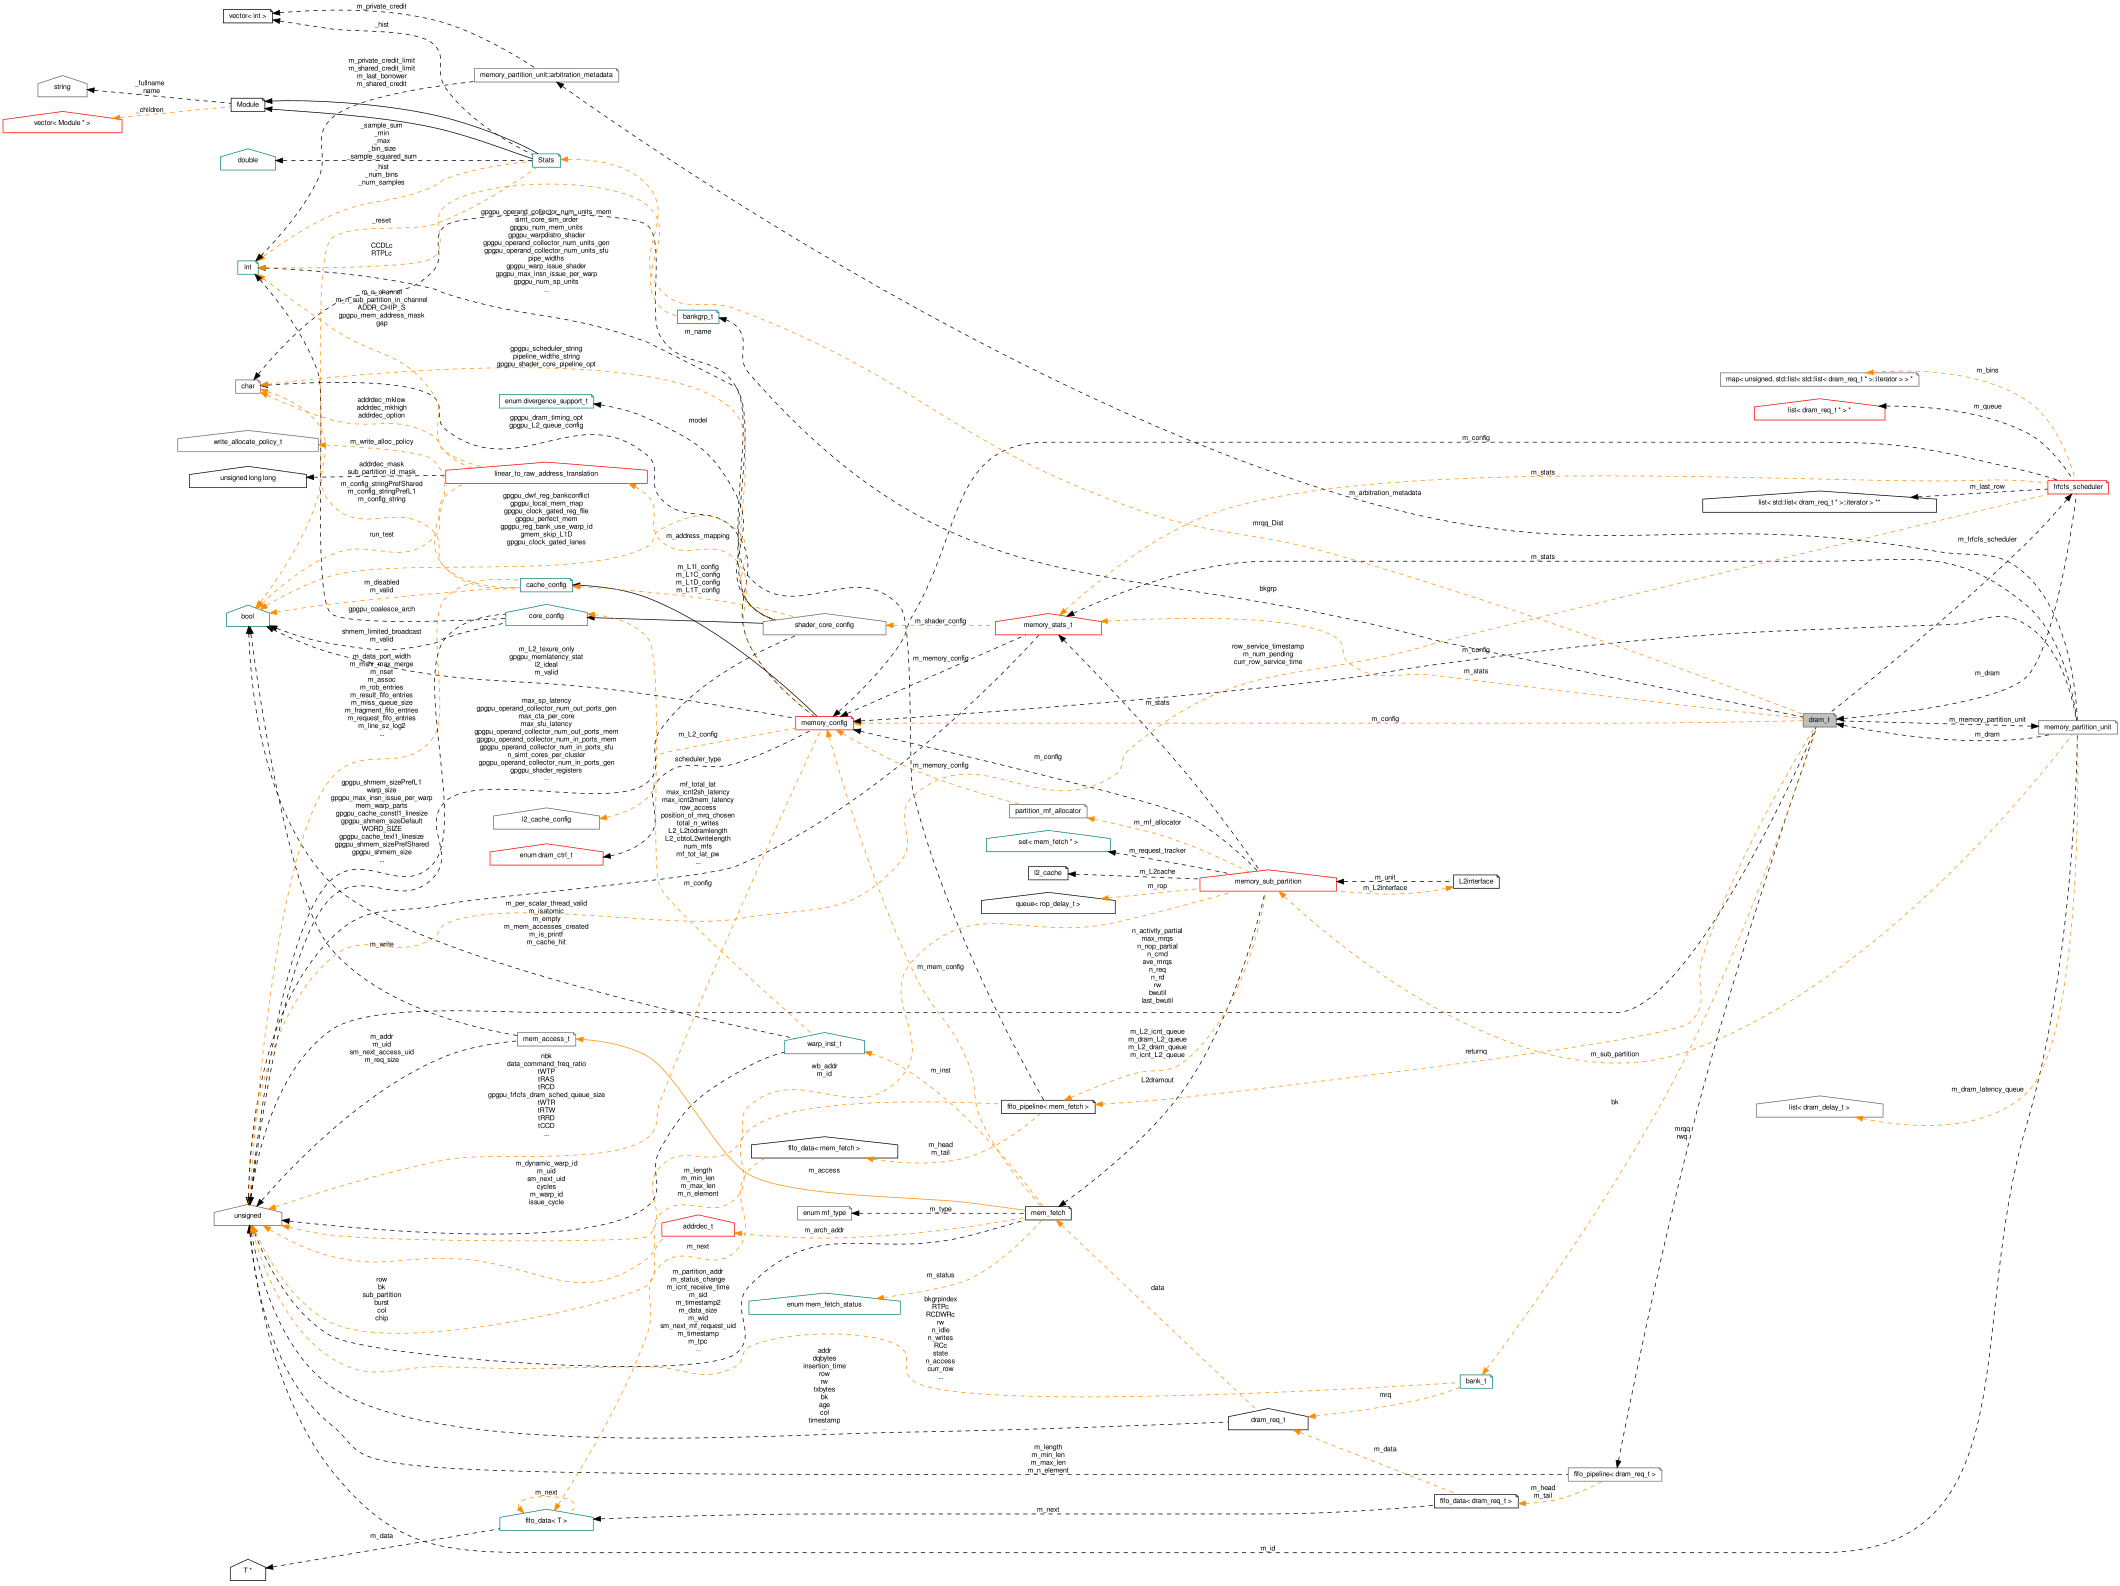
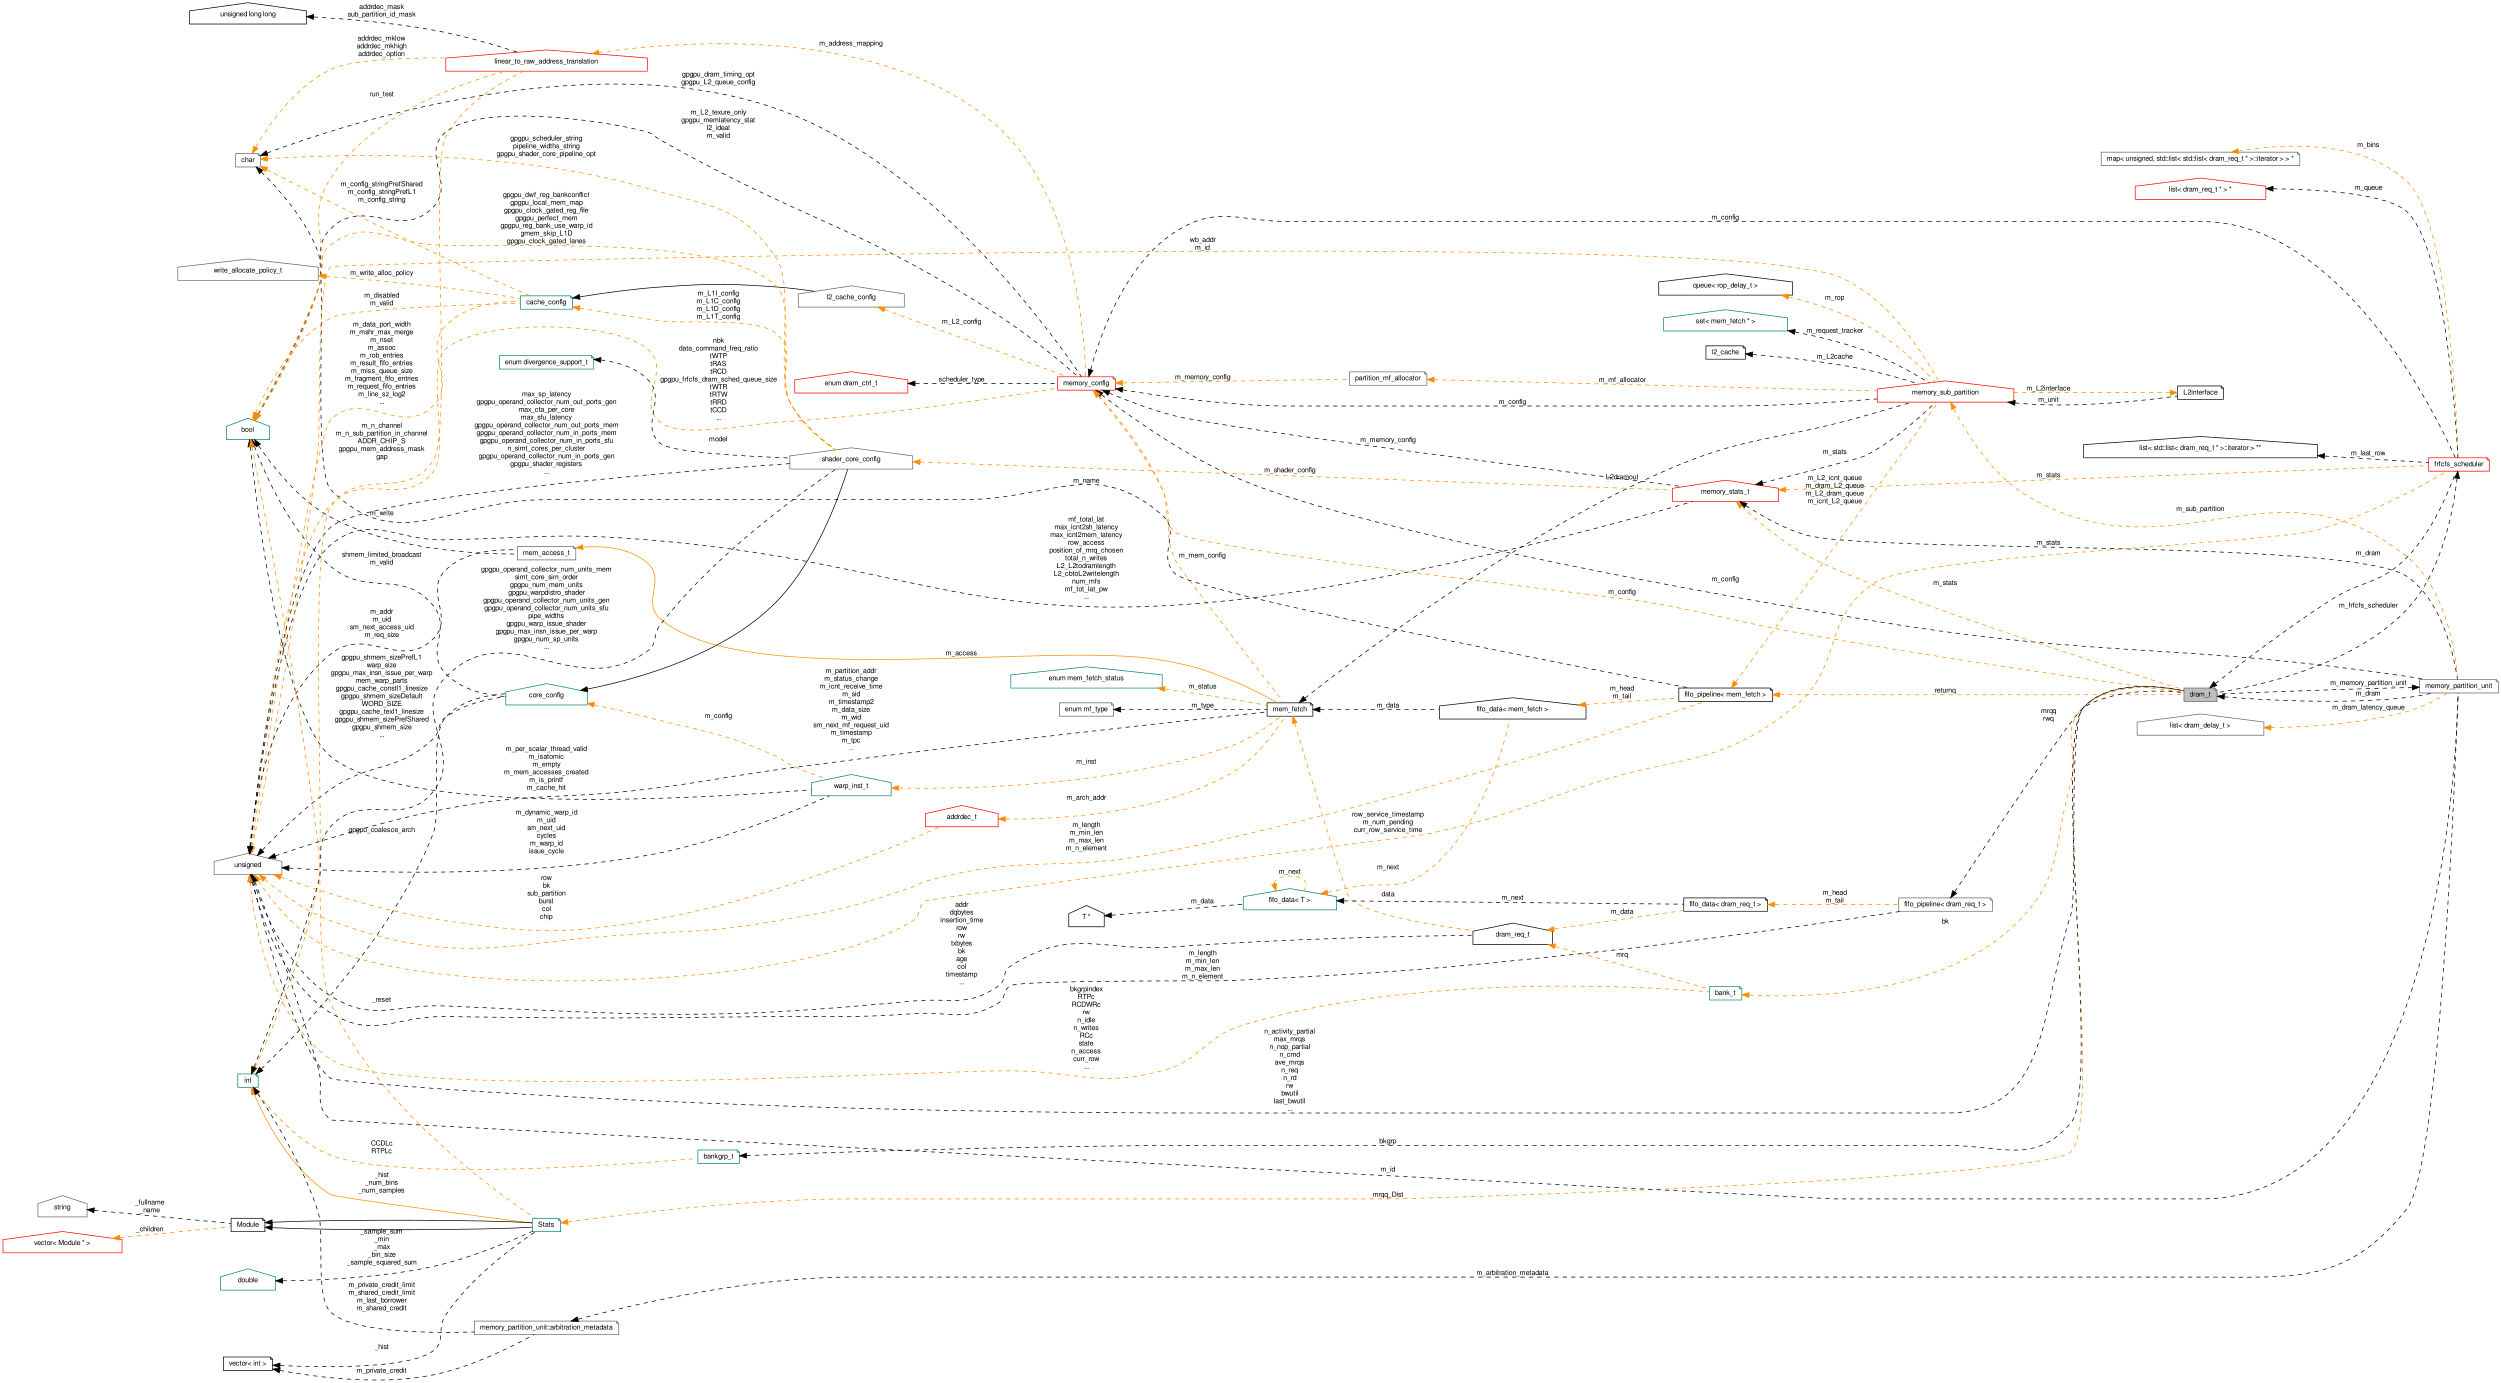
edge "Stats" -> "int": style dashed -> solid
edge "memory_config" -> "cache_config": now "l2_cache_config" -> "cache_config"
edge "fifo_data< mem_fetch >" -> "mem_fetch": added, label "m_data"
